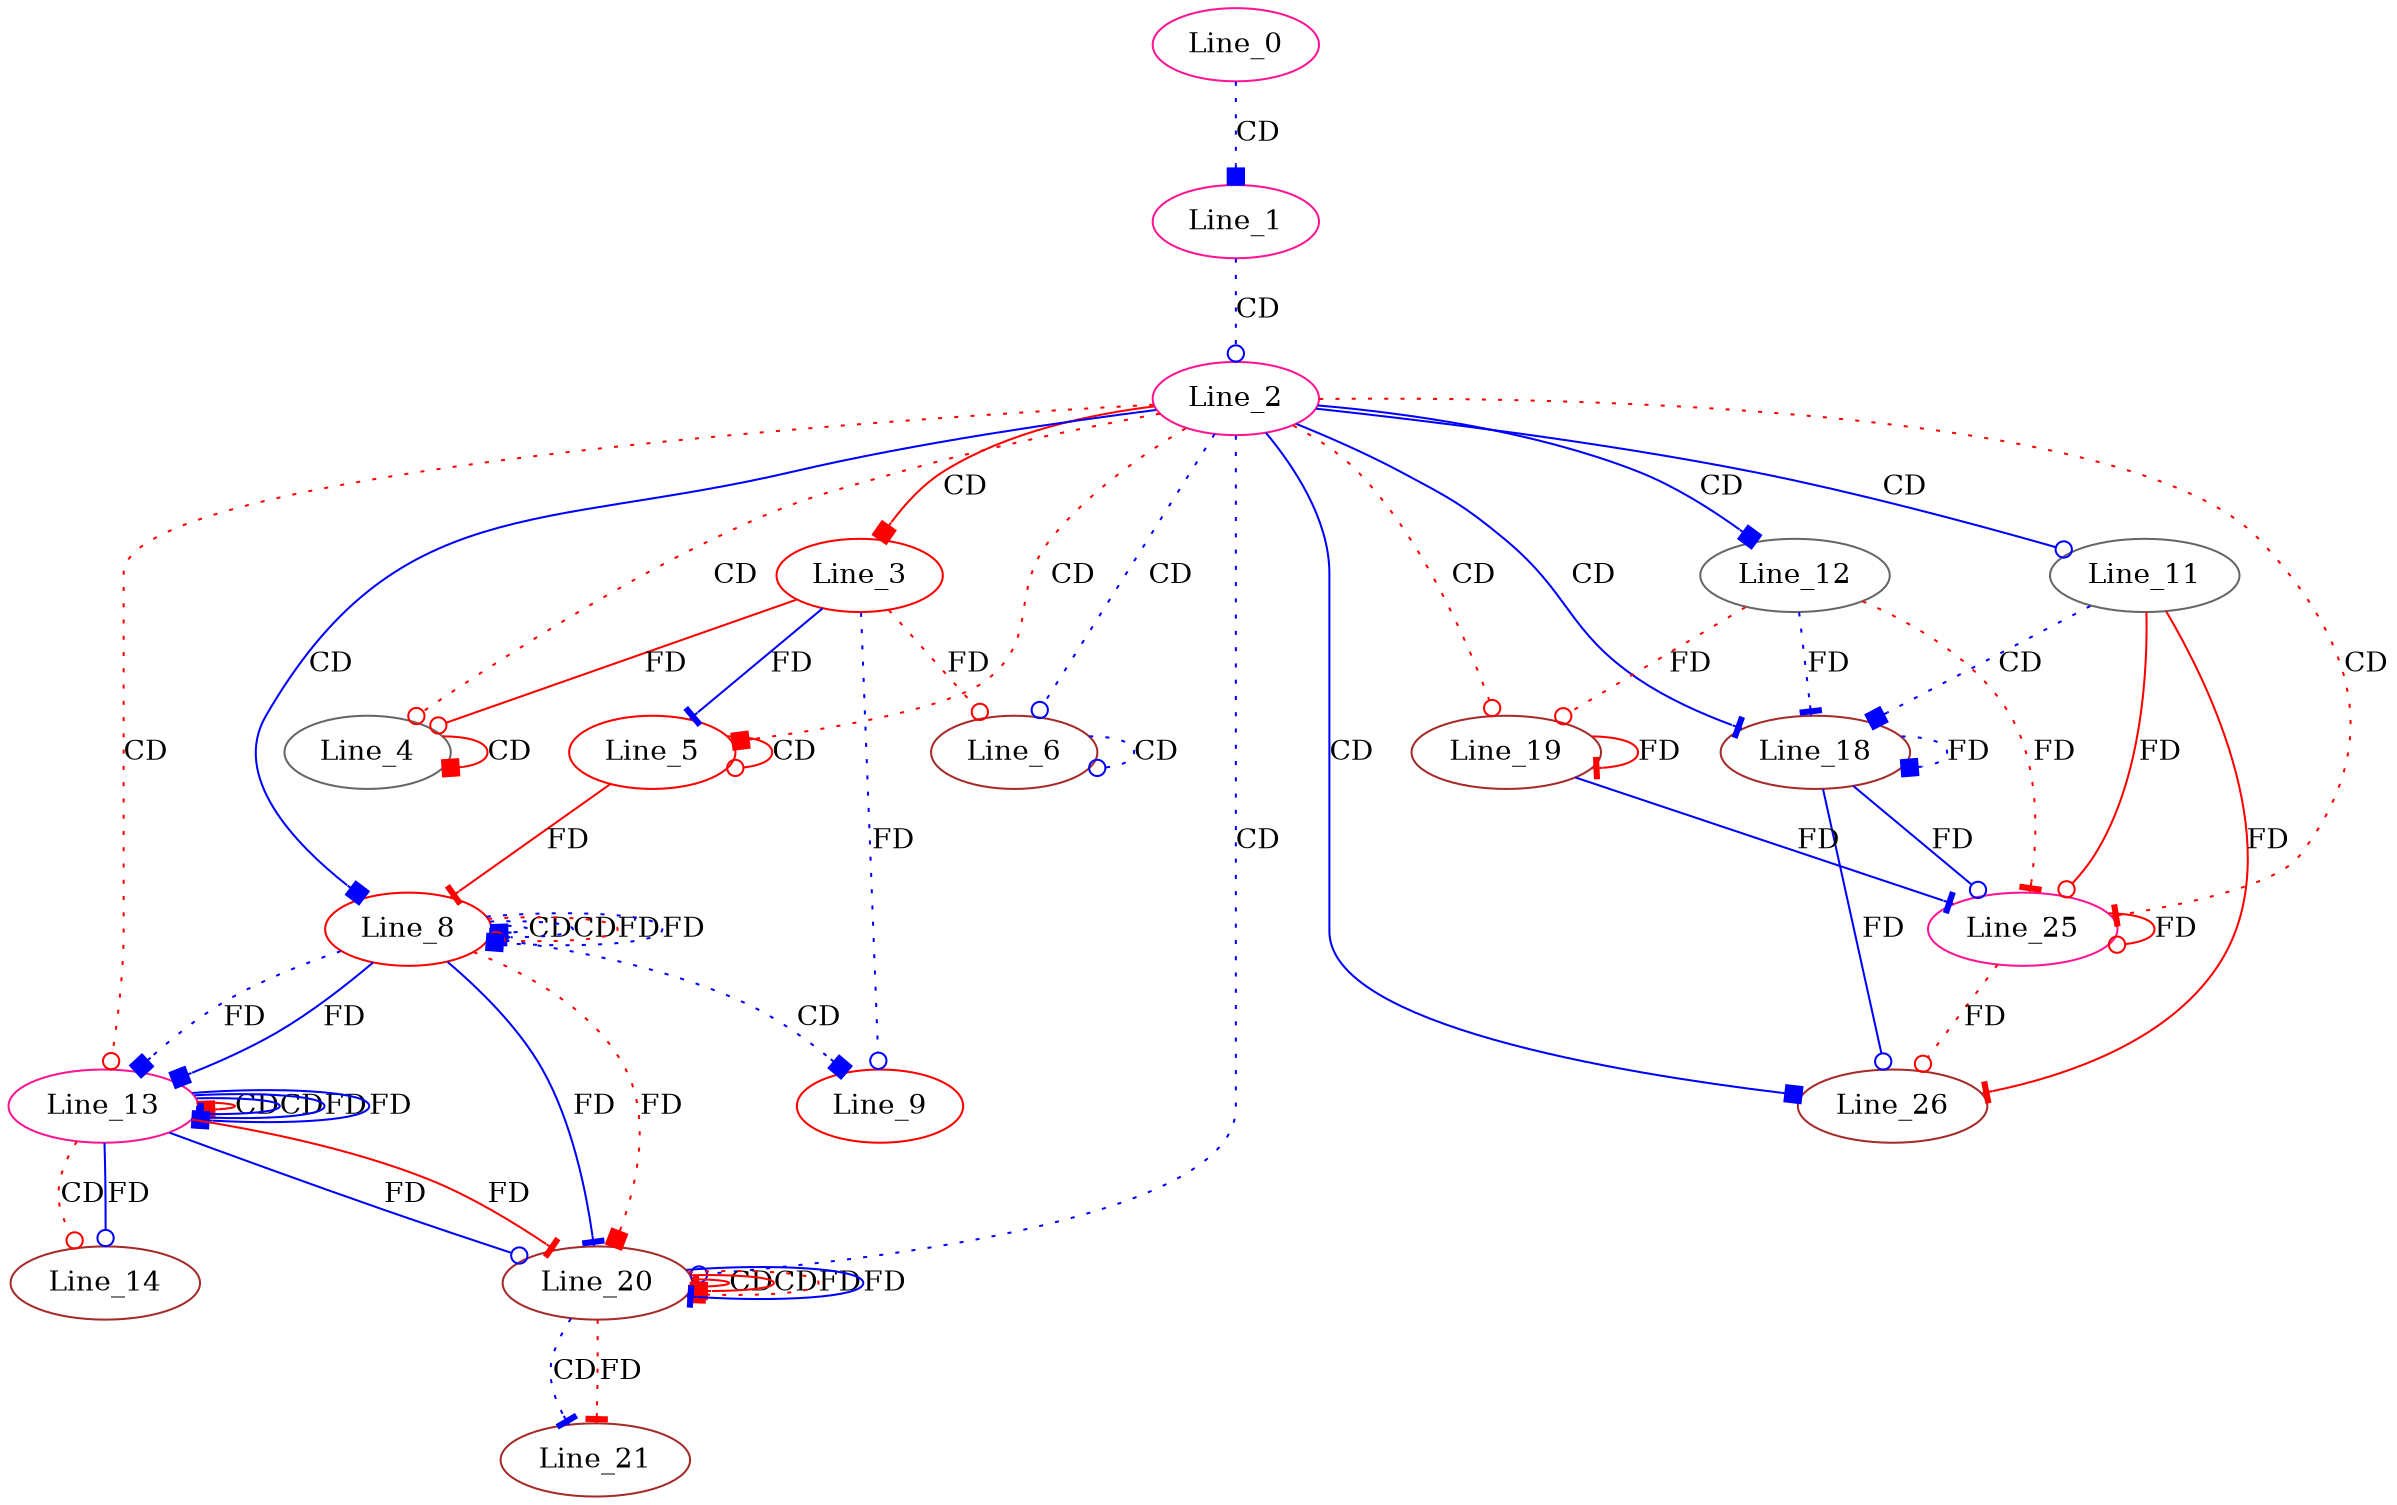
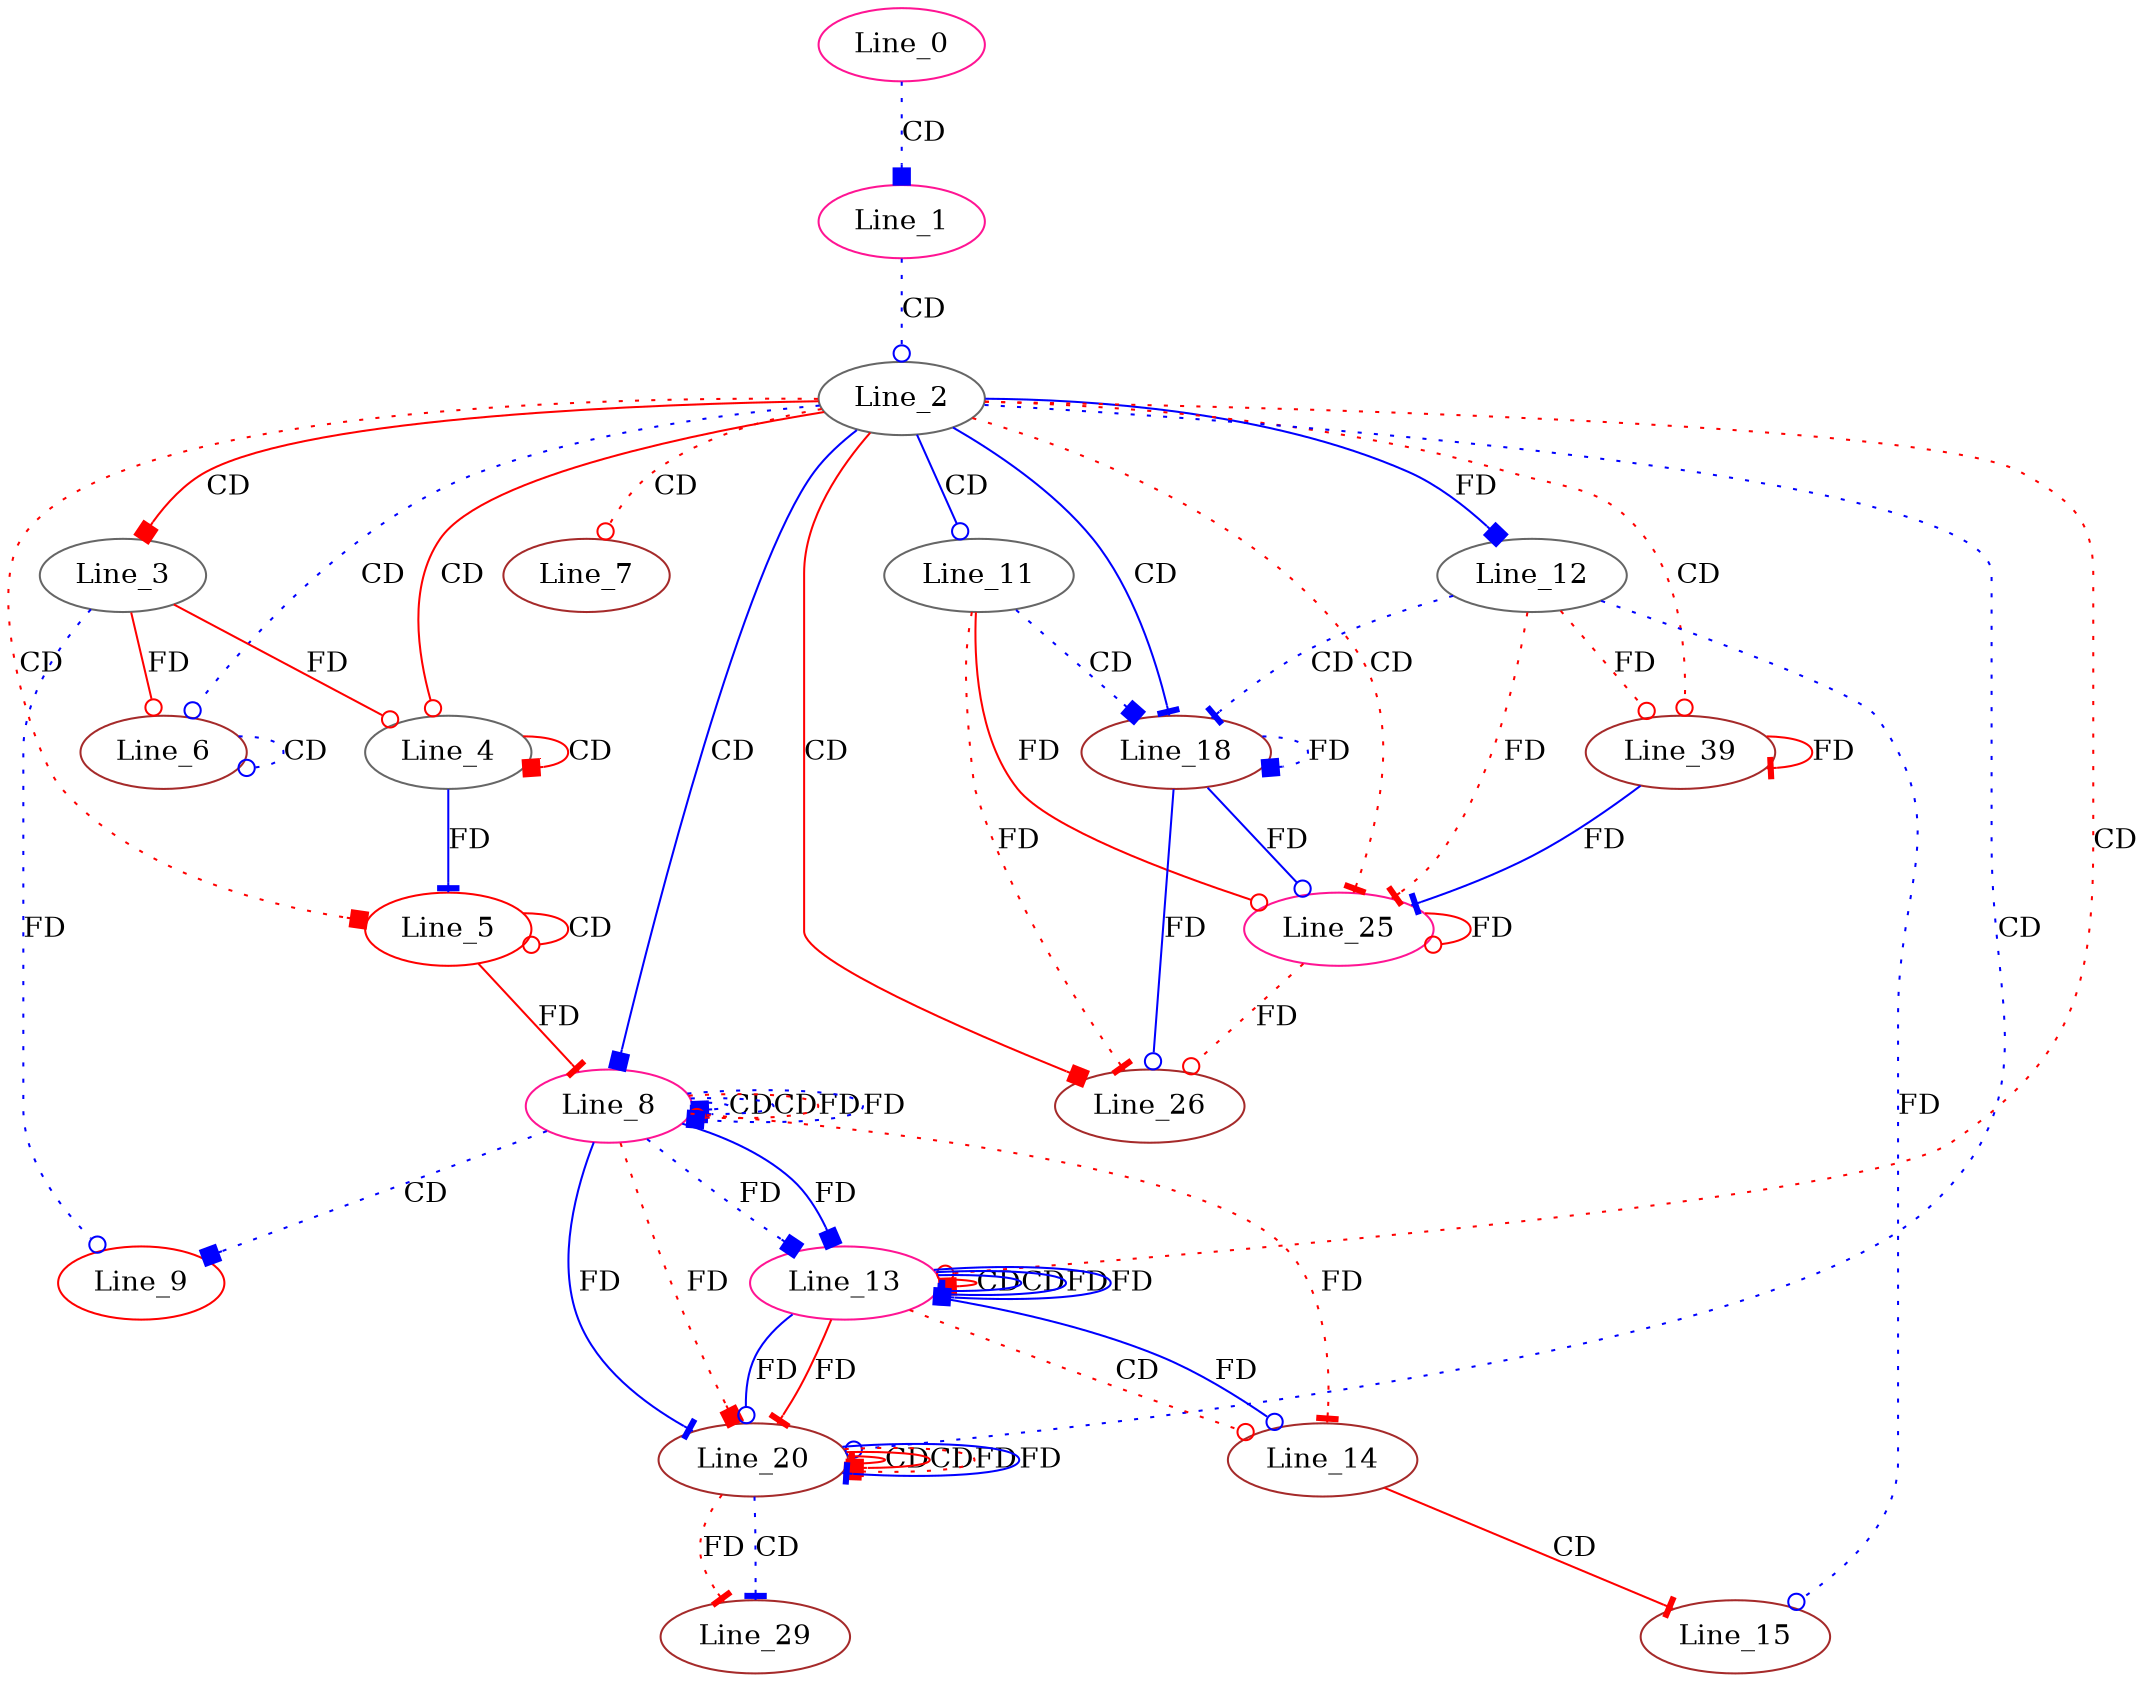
node "Line_2": color deeppink -> gray40
edge "Line_2" -> "Line_12": label "CD" -> "FD"
edge "Line_2" -> "Line_4": style dotted -> solid
node "Line_7": added
node "Line_3": color red -> gray40
edge "Line_3" -> "Line_6": style dotted -> solid
edge "Line_3" -> "Line_5": now "Line_4" -> "Line_5"
edge "Line_12" -> "Line_18": label "FD" -> "CD"
node "Line_19": label "Line_19" -> "Line_39"
edge "Line_11" -> "Line_26": style solid -> dotted
edge "Line_2" -> "Line_26": color blue -> red
node "Line_8": color red -> deeppink
edge "Line_8" -> "Line_14": added, label "FD"
node "Line_21": label "Line_21" -> "Line_29"
node "Line_15": added
